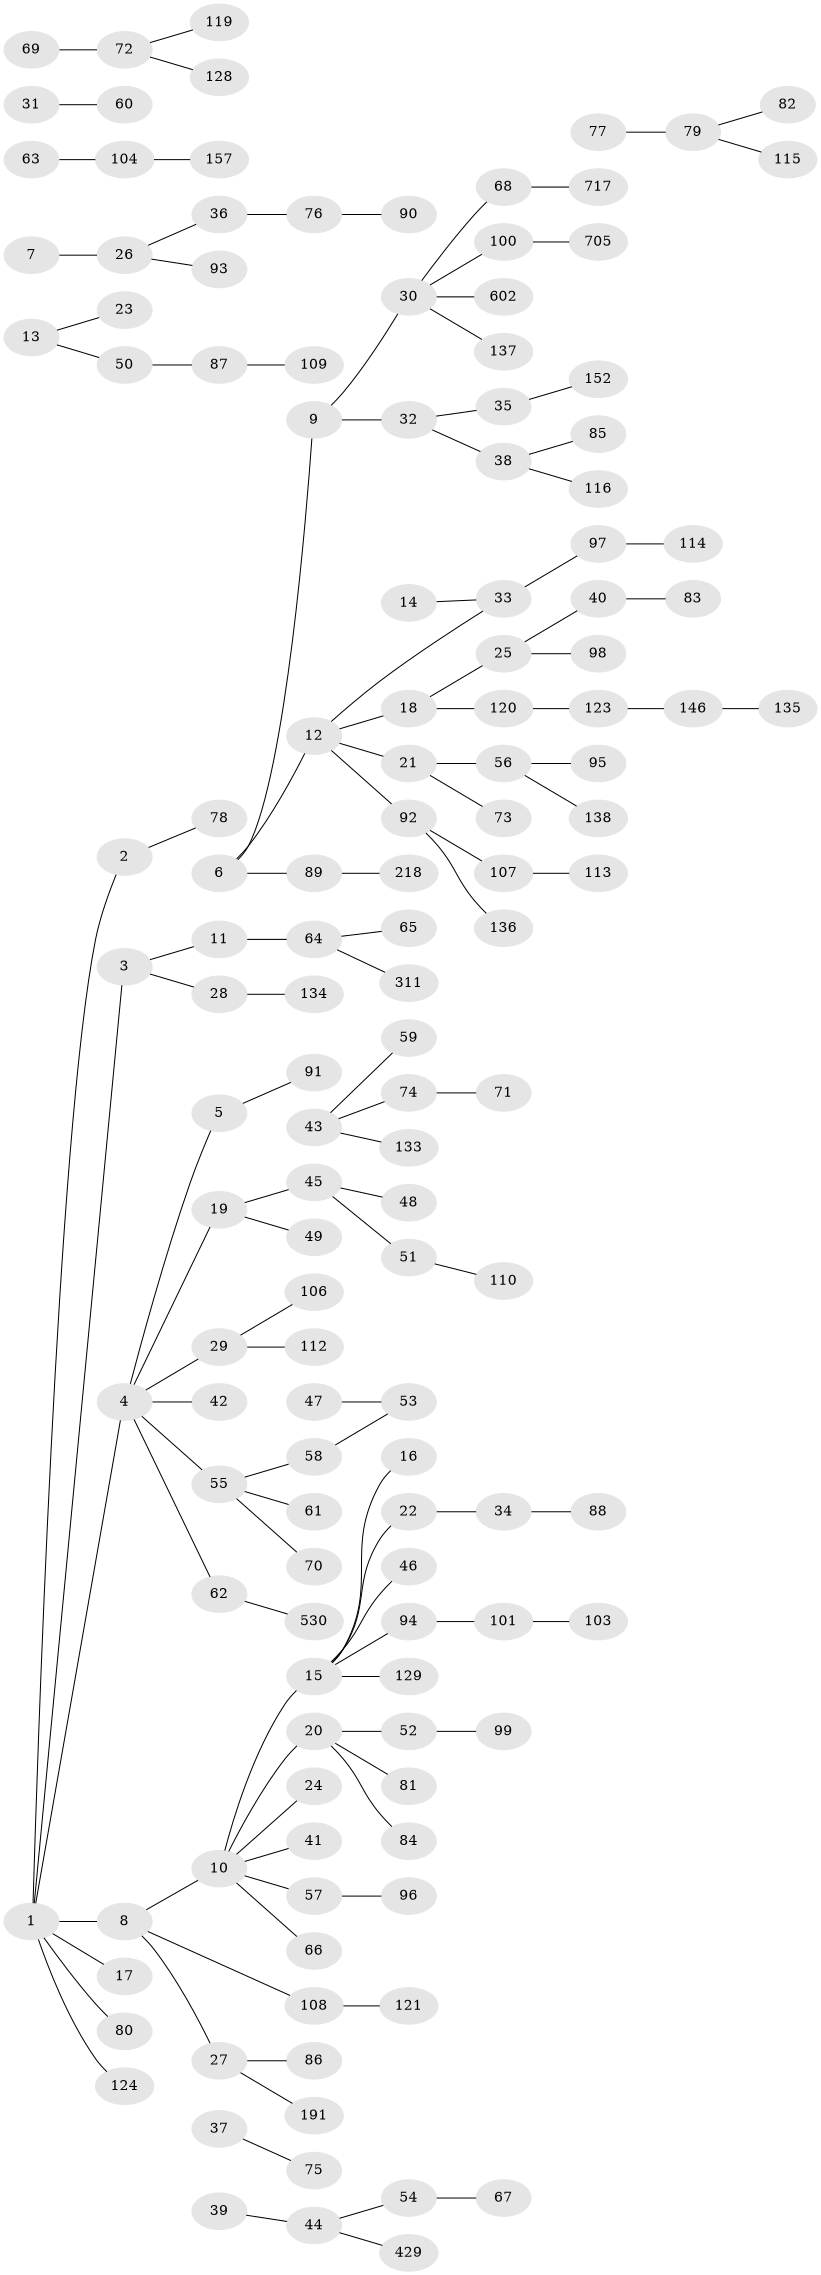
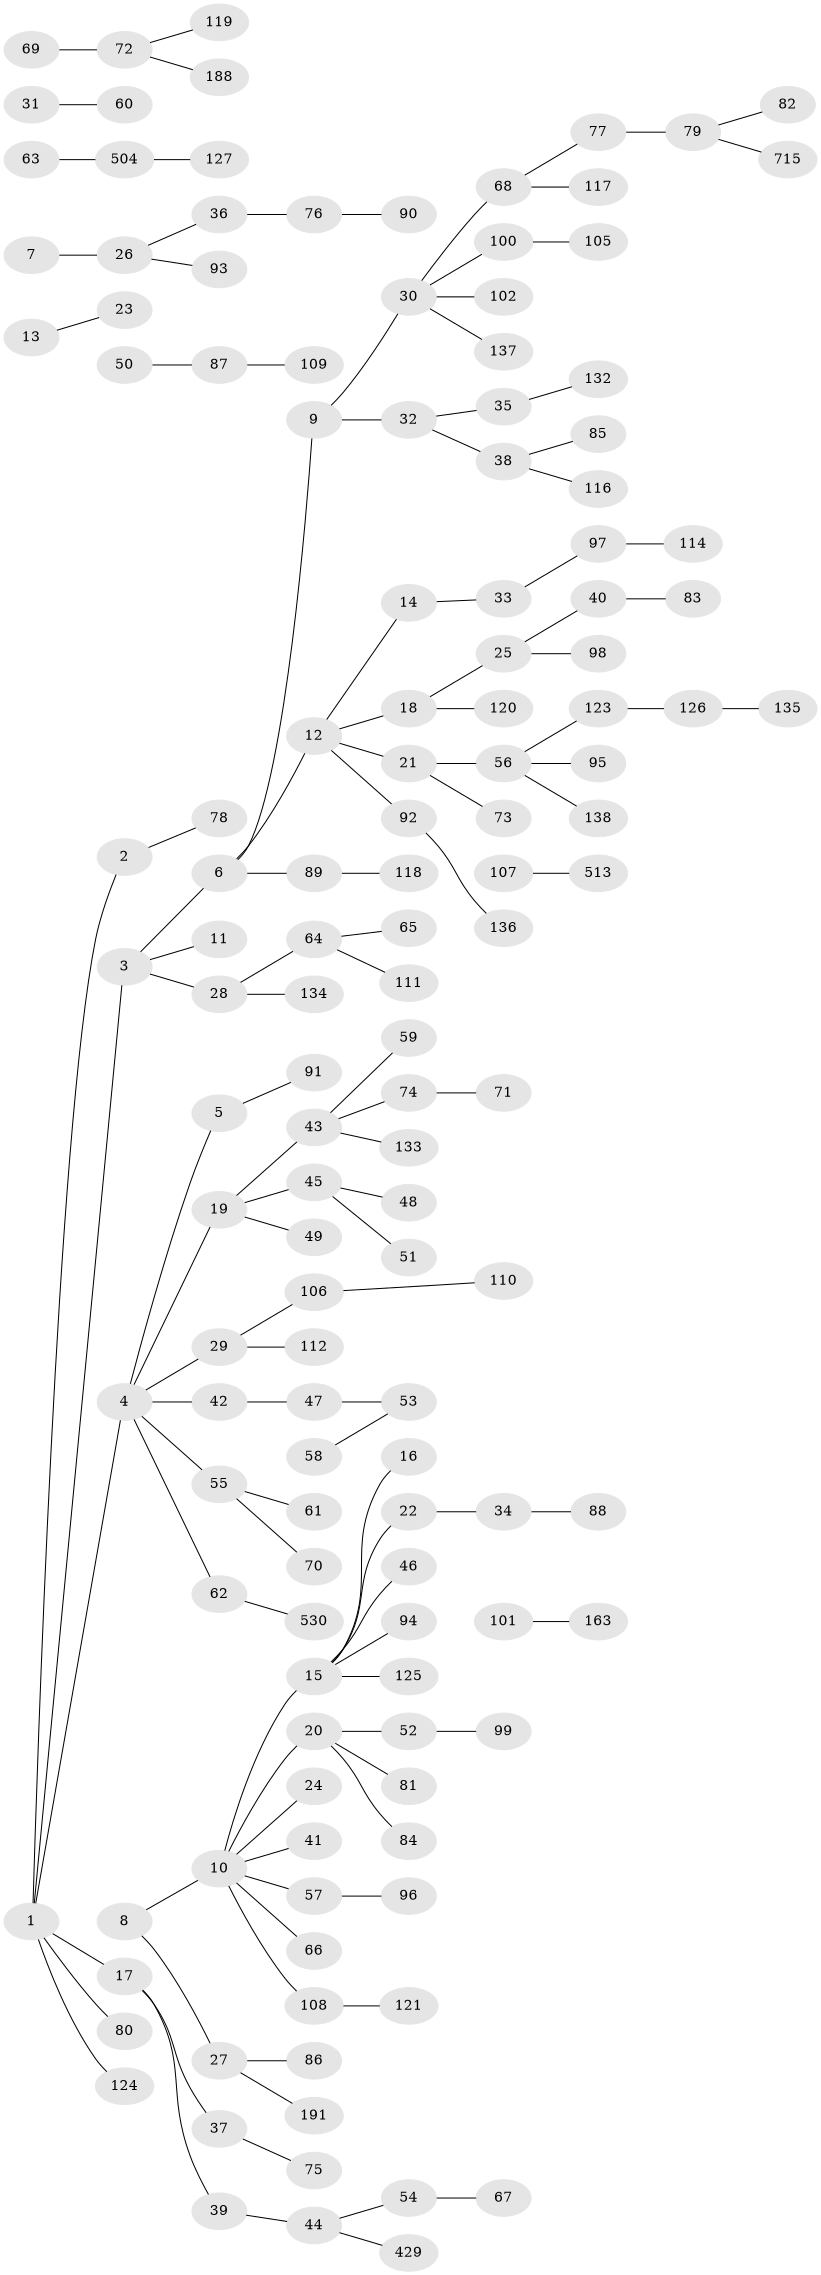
node "128": label "128" -> "188"
node "104": label "104" -> "504"
node "157": label "157" -> "127"
edge "77" -- "68": added
node "115": label "115" -> "715"
node "717": label "717" -> "117"
node "705": label "705" -> "105"
node "602": label "602" -> "102"
edge "13" -- "50": removed
node "152": label "152" -> "132"
edge "33" -- "12": now "14" -- "12"
edge "120" -- "123": now "56" -- "123"
node "146": label "146" -> "126"
edge "92" -- "107": removed
node "218": label "218" -> "118"
node "113": label "113" -> "513"
edge "6" -- "3": added
edge "11" -- "64": now "28" -- "64"
node "311": label "311" -> "111"
edge "43" -- "19": added
edge "51" -- "110": now "106" -- "110"
edge "42" -- "47": added
edge "58" -- "55": removed
edge "94" -- "101": removed
node "103": label "103" -> "163"
node "129": label "129" -> "125"
edge "1" -- "8": removed
edge "8" -- "108": now "10" -- "108"
edge "17" -- "37": added
edge "17" -- "39": added
